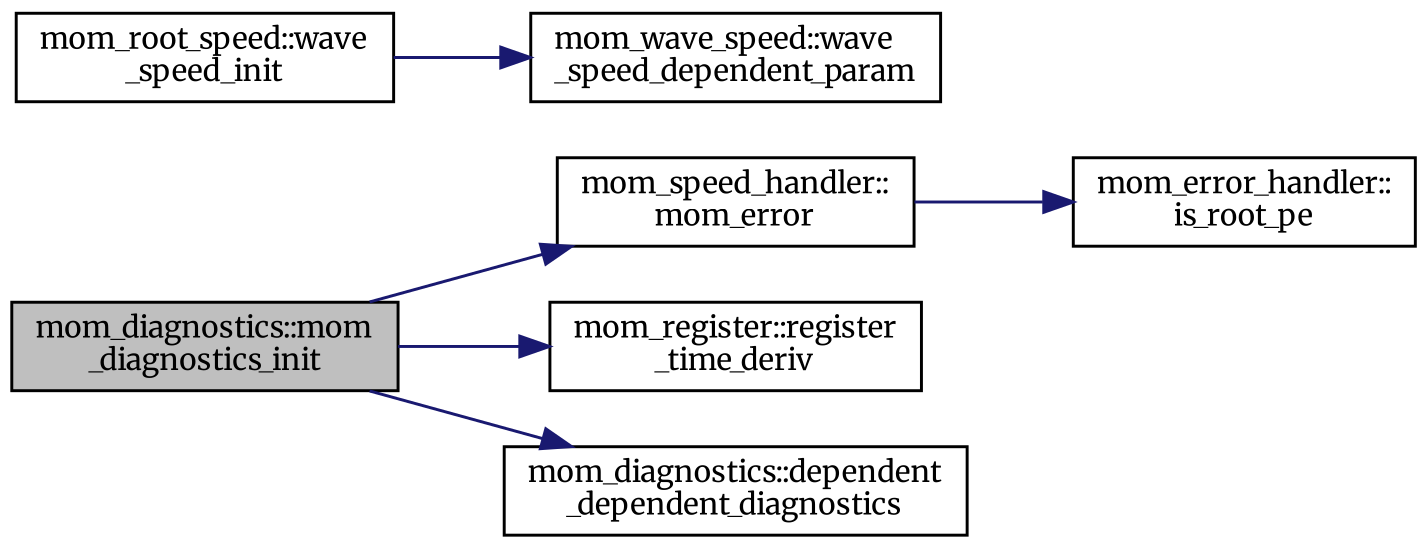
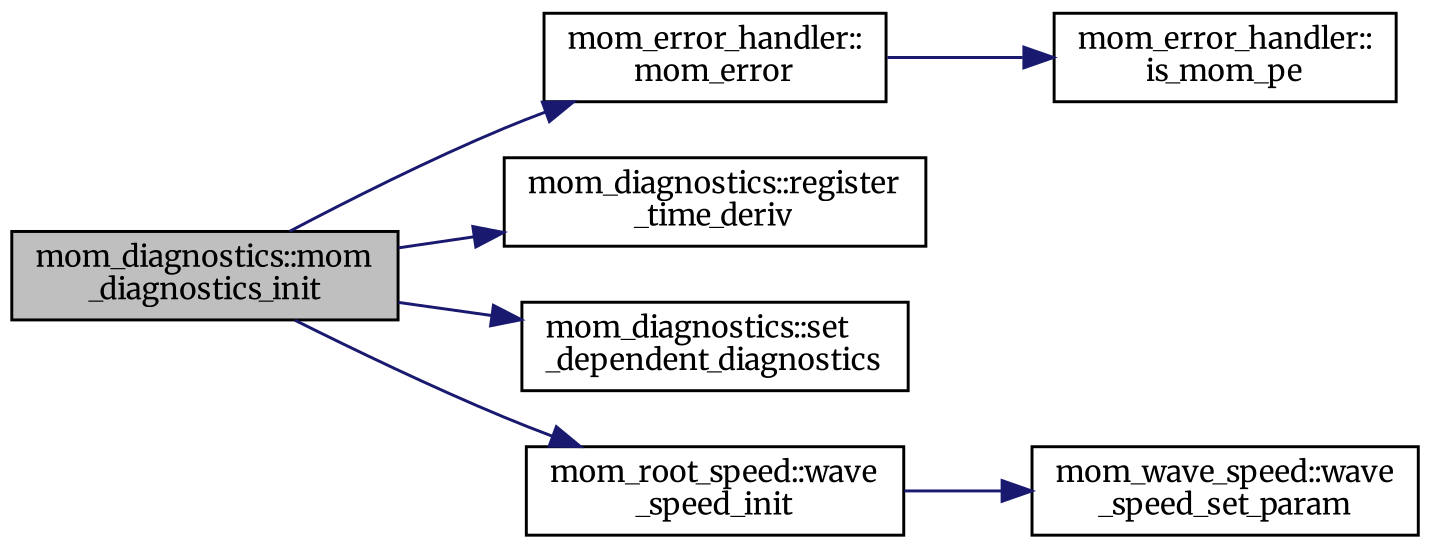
node "mom_wave_speed::wave _speed_dependent_param": label "mom_wave_speed::wave _speed_dependent_param" -> "mom_wave_speed::wave _speed_set_param"
node "mom_speed_handler:: mom_error": label "mom_speed_handler:: mom_error" -> "mom_error_handler:: mom_error"
node "mom_error_handler:: is_root_pe": label "mom_error_handler:: is_root_pe" -> "mom_error_handler:: is_mom_pe"
node "mom_register::register _time_deriv": label "mom_register::register _time_deriv" -> "mom_diagnostics::register _time_deriv"
edge "mom_diagnostics::mom _diagnostics_init" -> "mom_root_speed::wave _speed_init": added
node "mom_diagnostics::dependent _dependent_diagnostics": label "mom_diagnostics::dependent _dependent_diagnostics" -> "mom_diagnostics::set _dependent_diagnostics"
